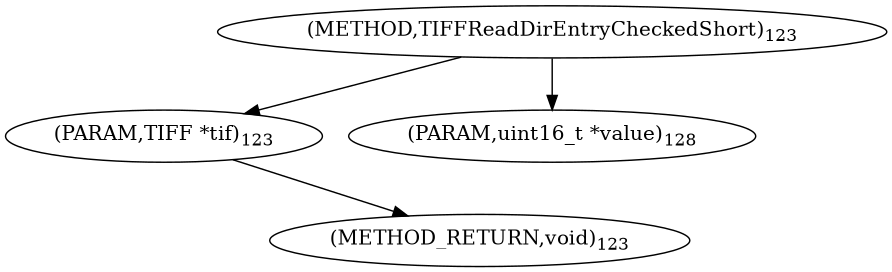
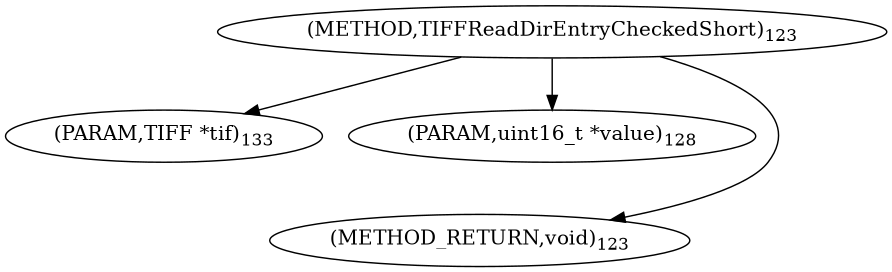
node "(PARAM,TIFF *tif)": text "123" -> "133"
edge "(PARAM,TIFF *tif)" -> "(METHOD_RETURN,void)": now "(METHOD,TIFFReadDirEntryCheckedShort)" -> "(METHOD_RETURN,void)"
